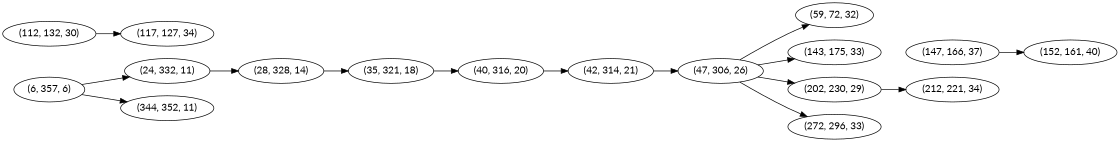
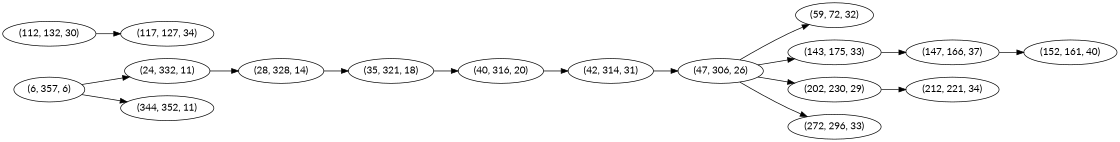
edge "(143, 175, 33)" -> "(147, 166, 37)": added
node "(42, 314, 21)": label "(42, 314, 21)" -> "(42, 314, 31)"
